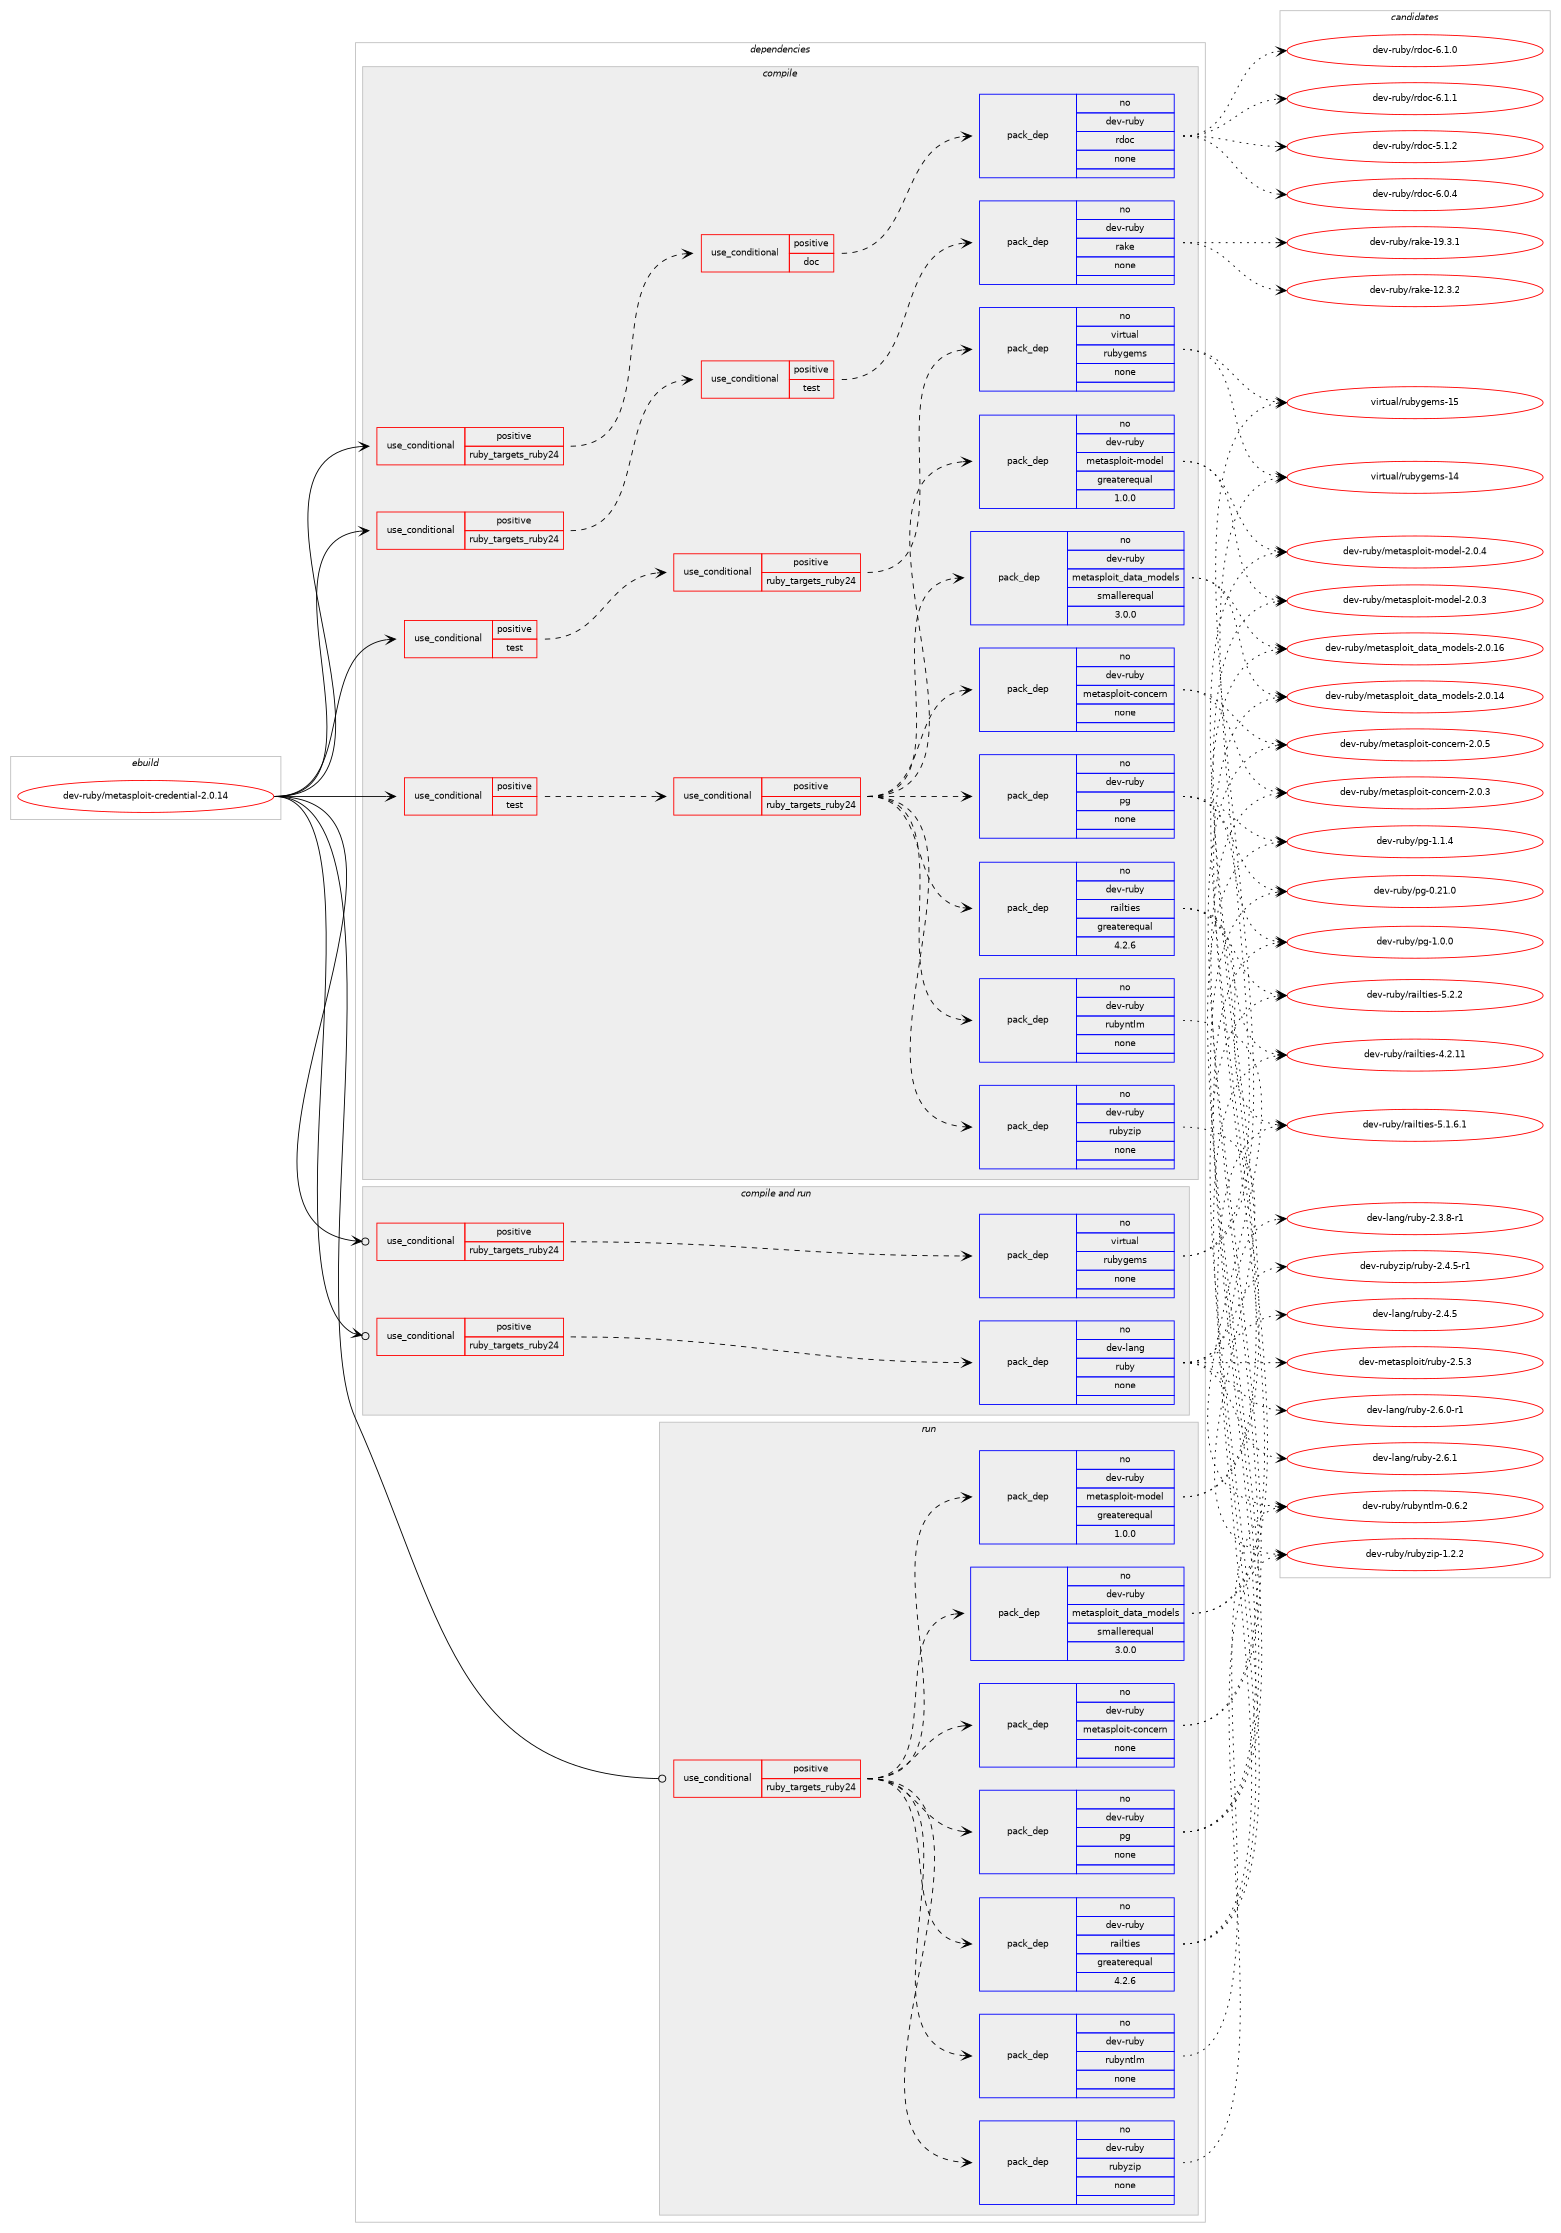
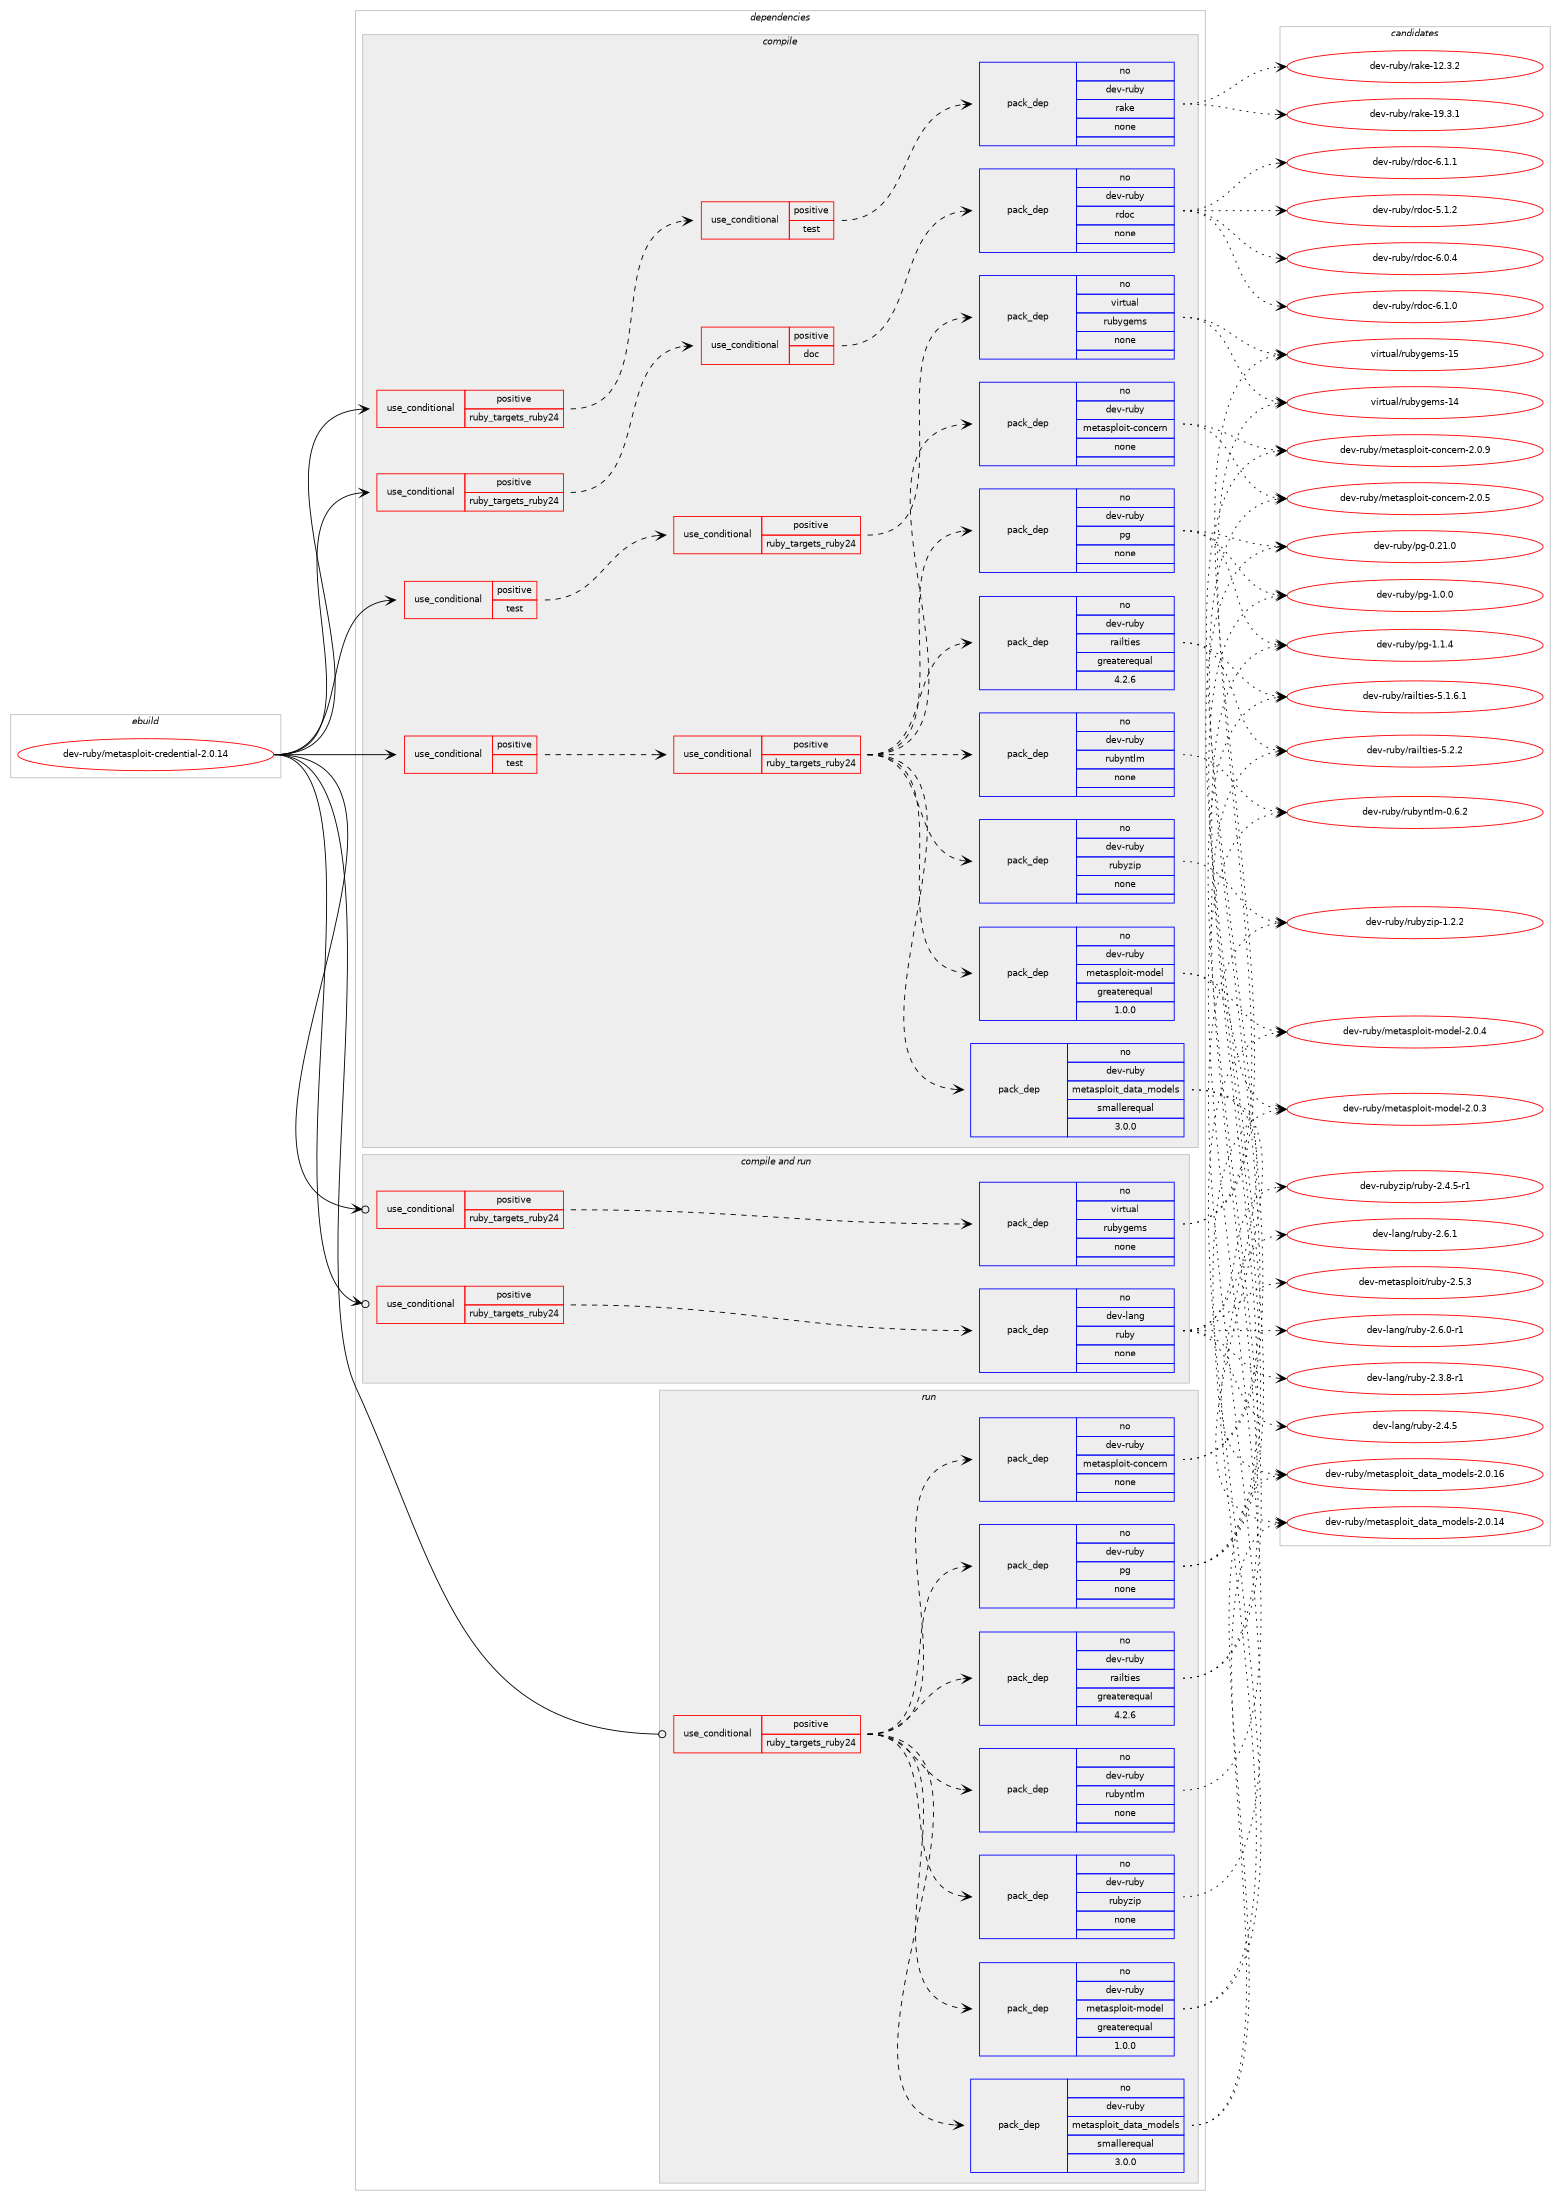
node "dev-ruby/metasploit-concern-2.0.3": label "dev-ruby/metasploit-concern-2.0.3" -> "dev-ruby/metasploit-concern-2.0.9"
node "dev-ruby/railties-4.2.11": removed
